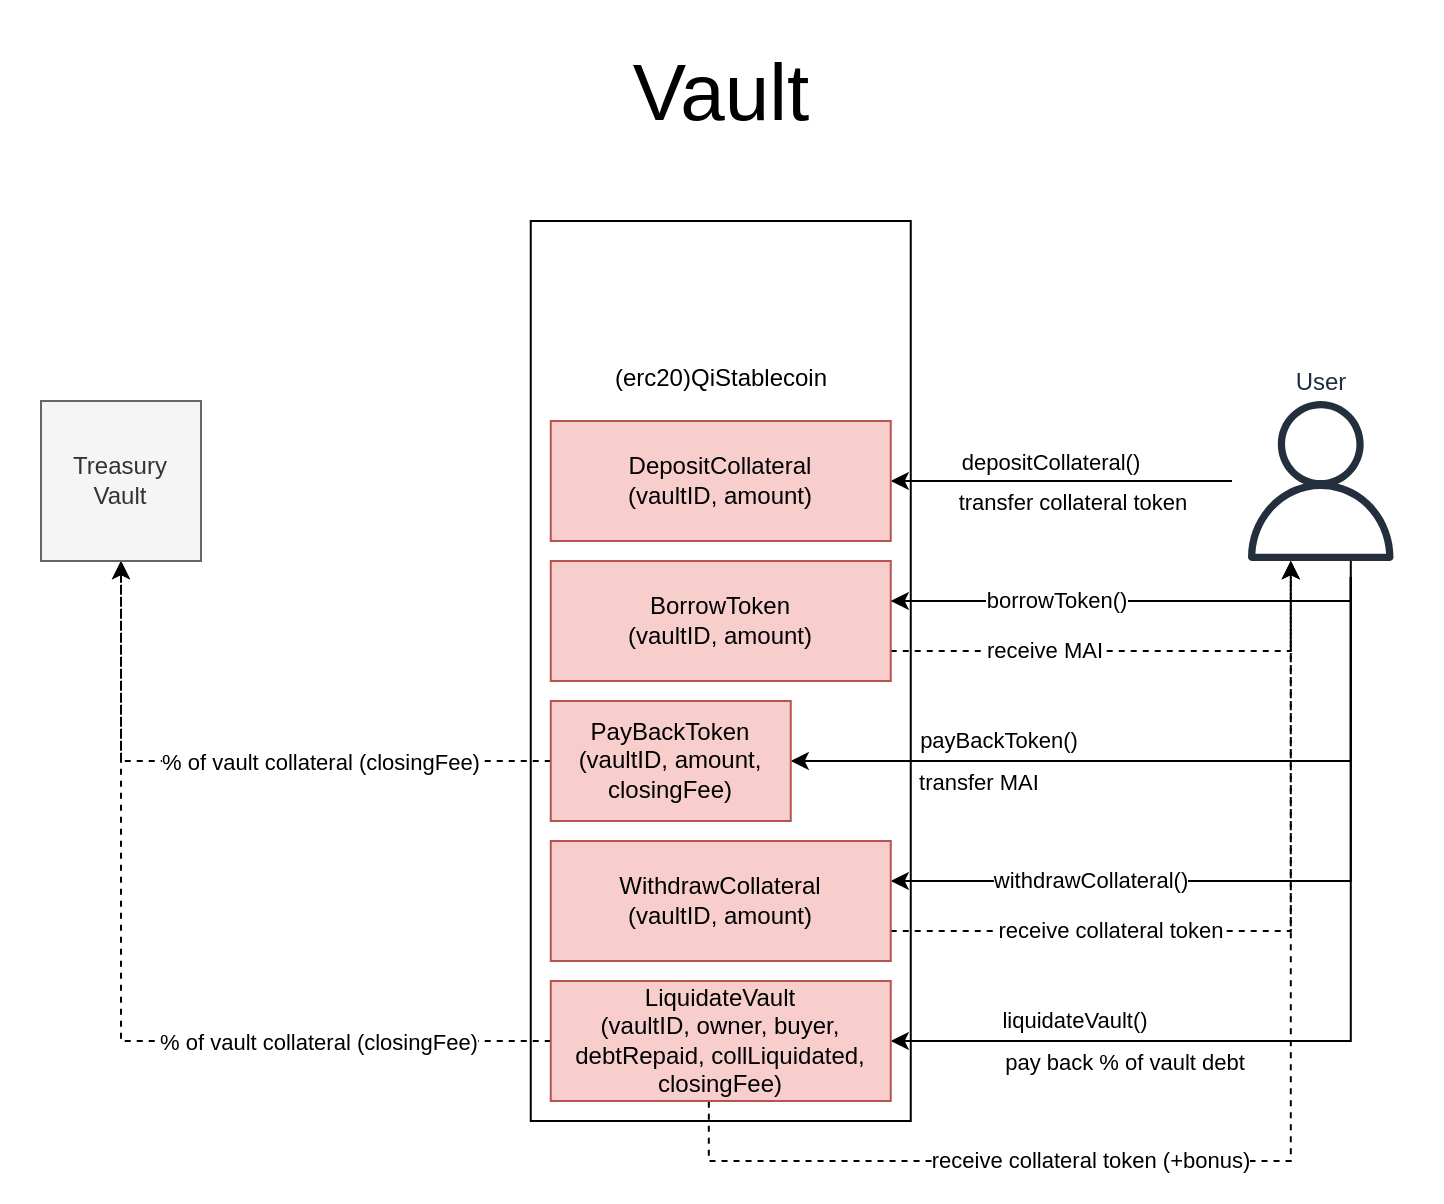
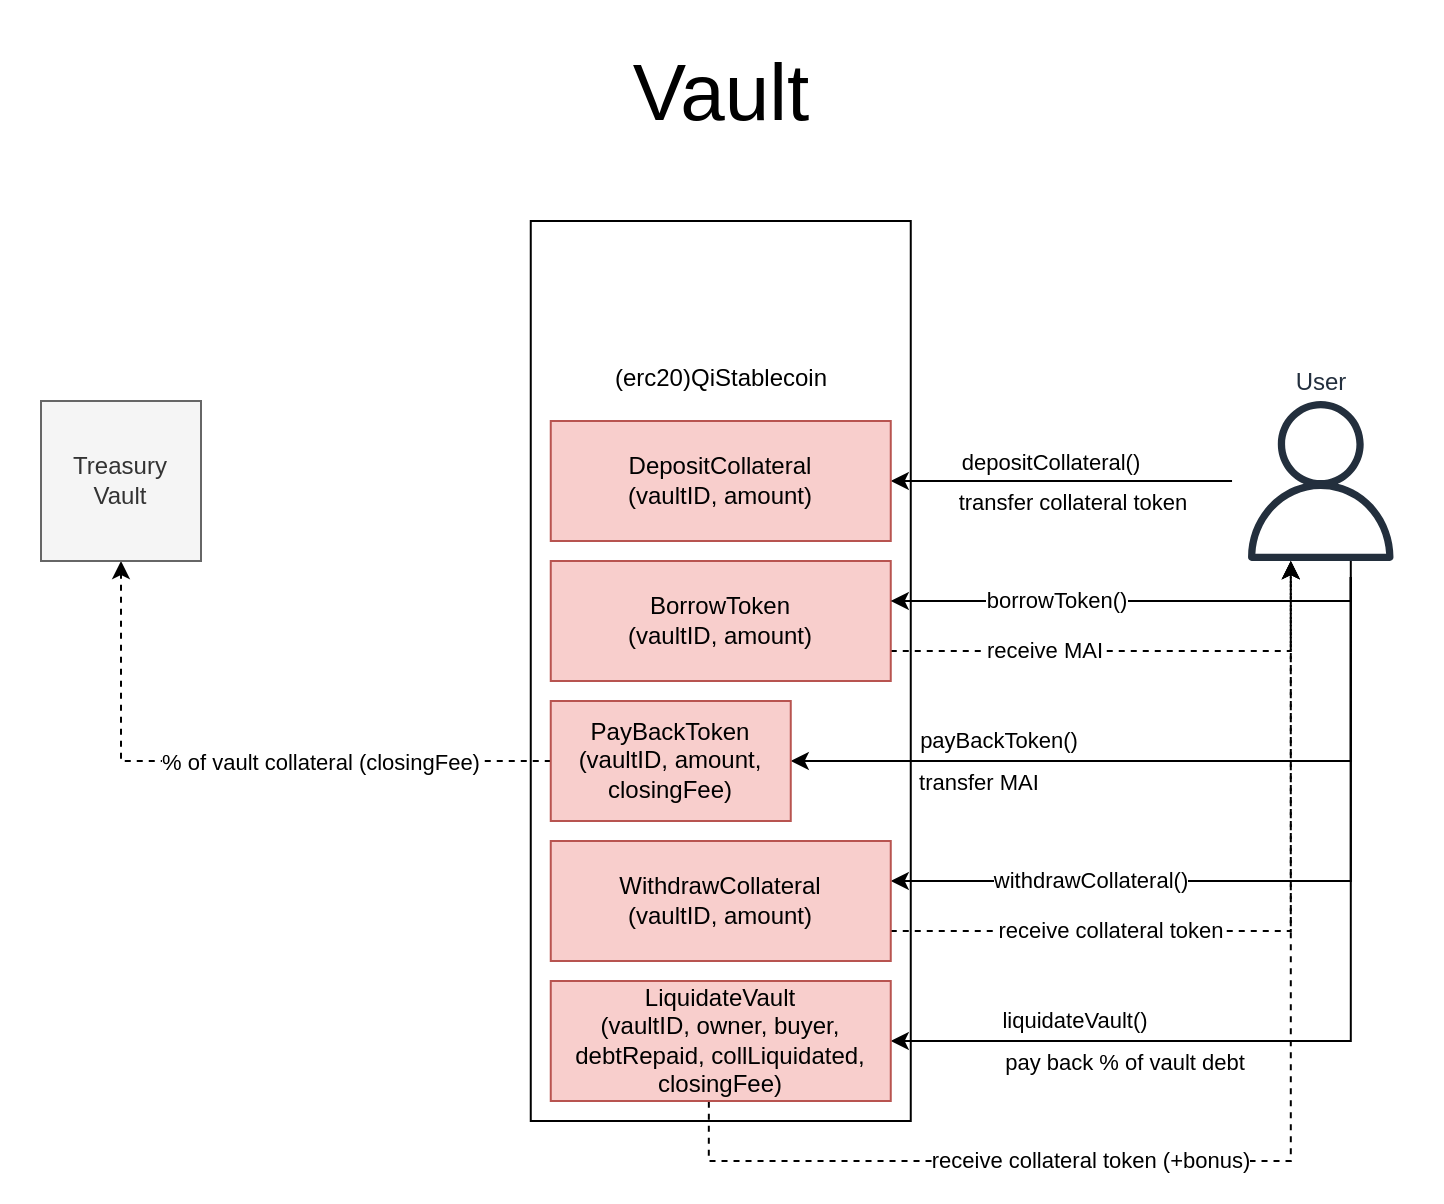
edge "LiquidateVault (vaultID, owner, buyer, debtRepaid, collLiquidated, closingFee)" -> "Treasury Vault": removed, label "% of vault collateral (closingFee)"
